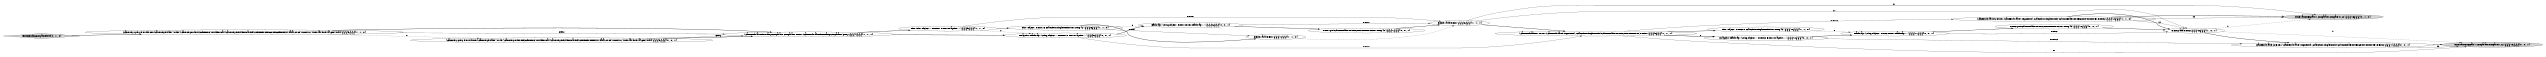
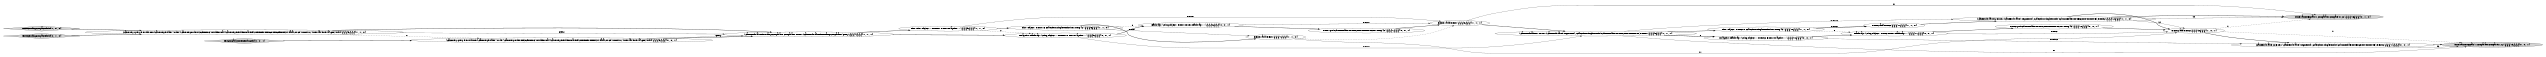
edge "events1.add(event1)@@@8@@@['1', '1', '1']" -> "events2.add(event2)@@@13@@@['1', '0', '1']": now "events1.add(event1)@@@7@@@['1', '1', '0']" -> "events2.add(event2)@@@13@@@['1', '0', '1']"
node "events2.add(event2)@@@11@@@['1', '1', '0']": added
node "testAscendingCompactedList['1', '0', '0']": added
node "testComparisonDescendingList['0', '0', '1']": added
